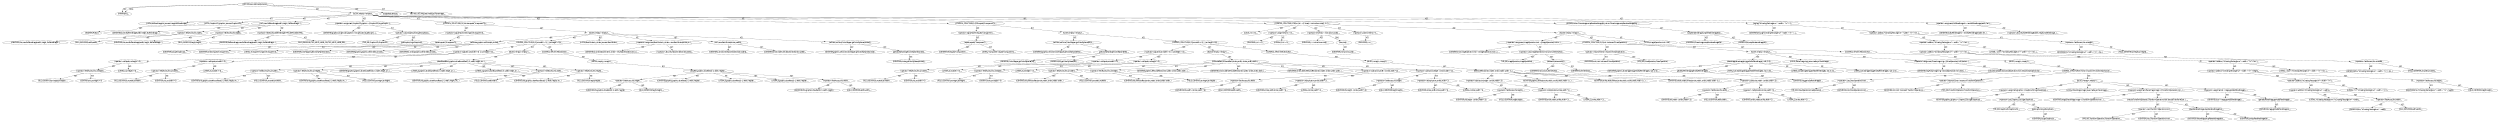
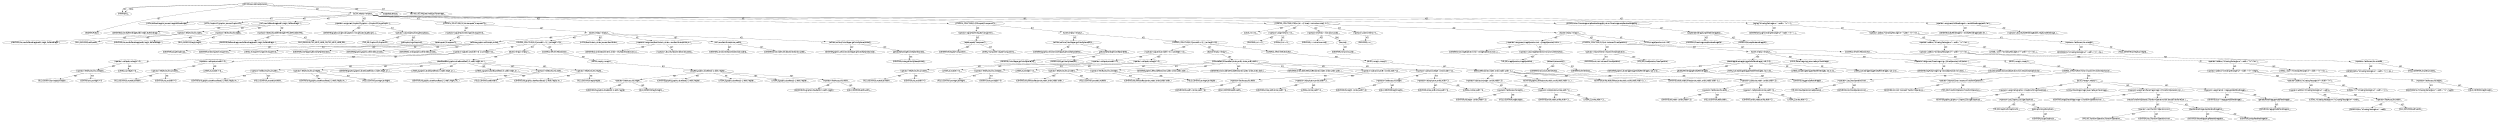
edge "(LOCAL,Graphics2D graphics: java.awt.Graphics2D)" -> "(MODIFIER,PUBLIC)": now "(METHOD,executeDrawOperation)" -> "(MODIFIER,PUBLIC)"
edge "(<operator>.cast,(ImageOperation) instructions.elementAt(i))" -> "(elementAt,elementAt(i))": removed, label "AST:"
